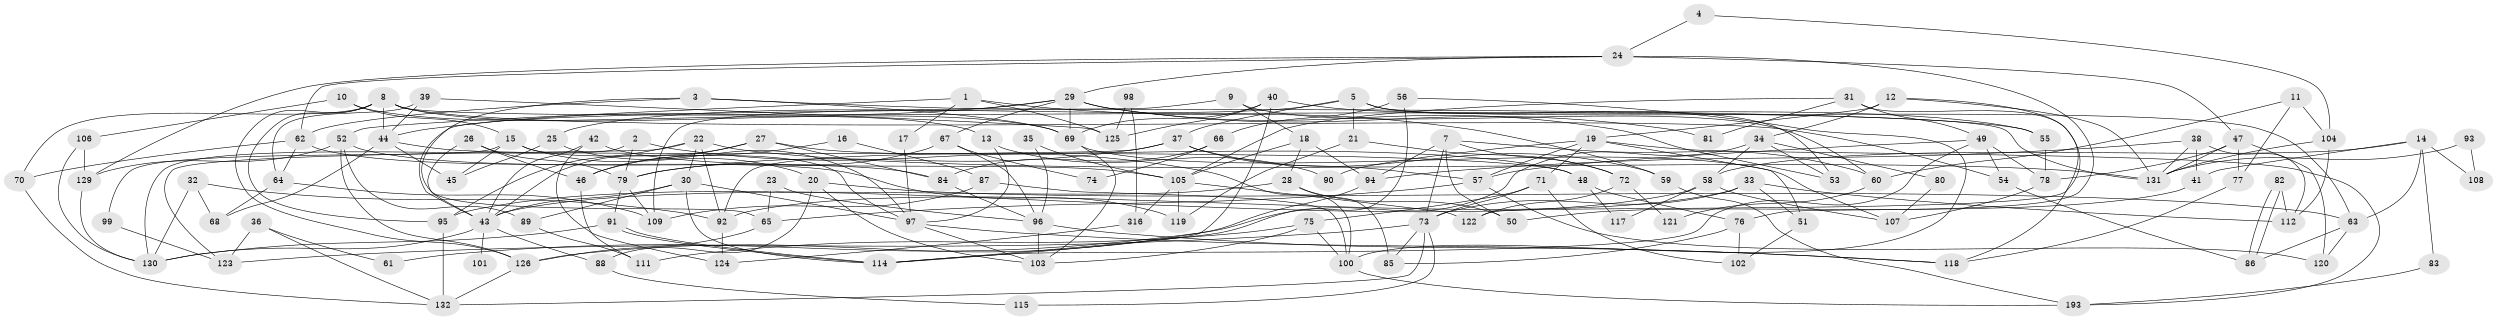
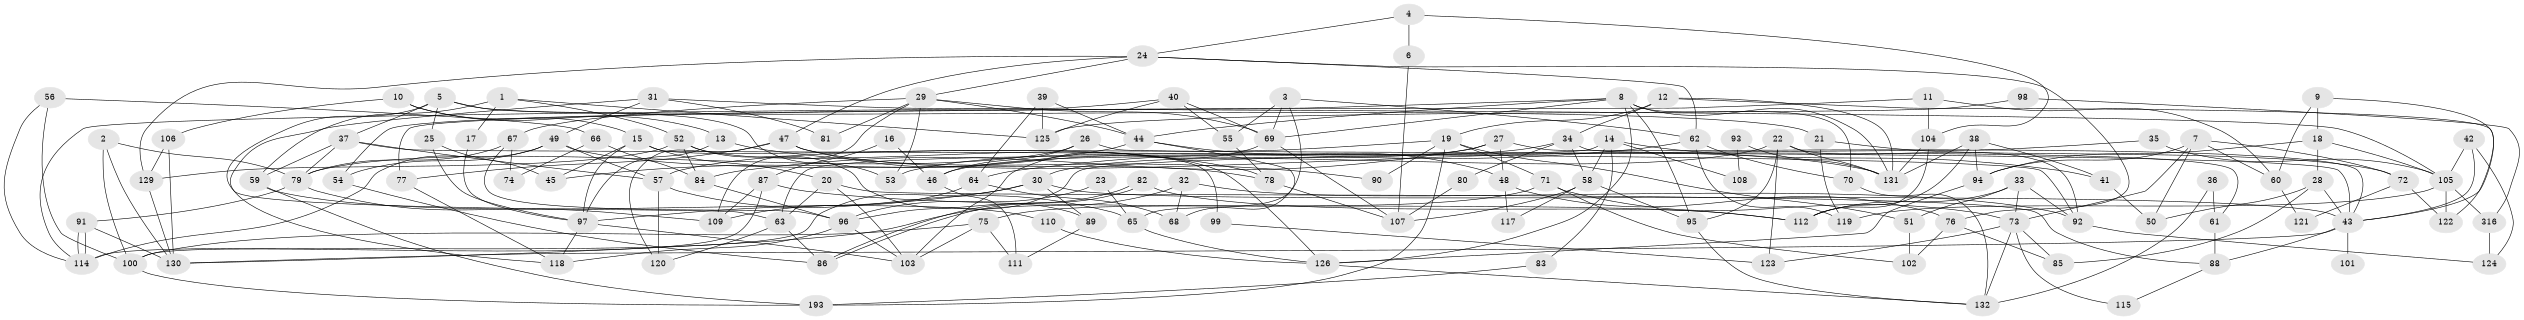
node "6": added
edge "87" -- "112": added
node "110": added
edge "36" -- "123": removed
edge "61" -- "88": added
